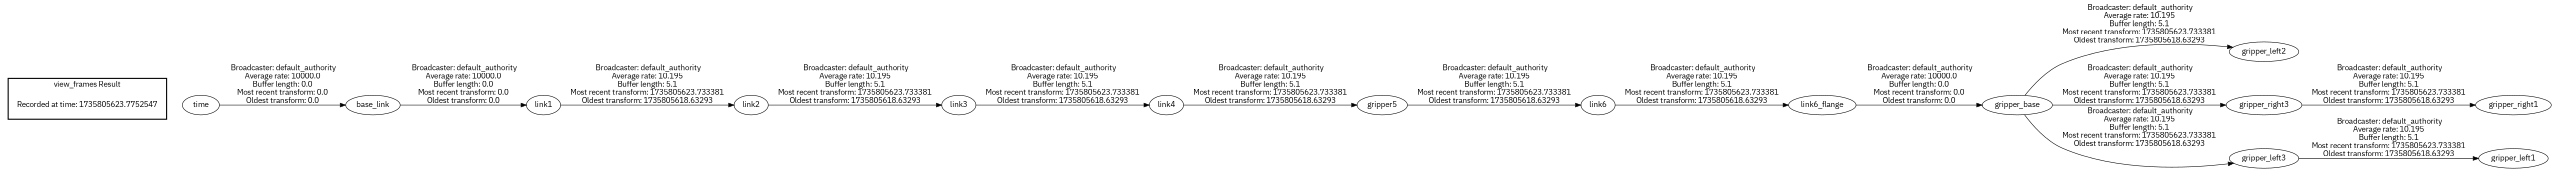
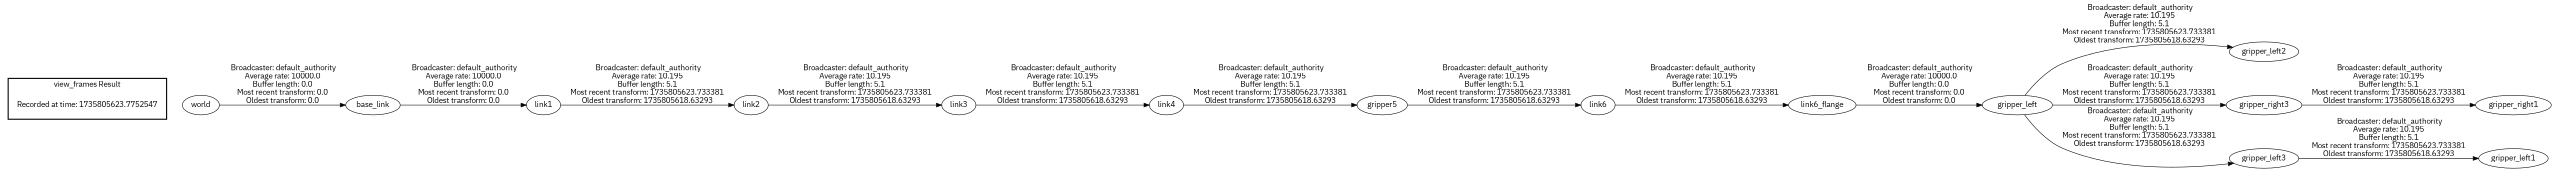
node "time": label "time" -> "world"
node "gripper_base": label "gripper_base" -> "gripper_left"
